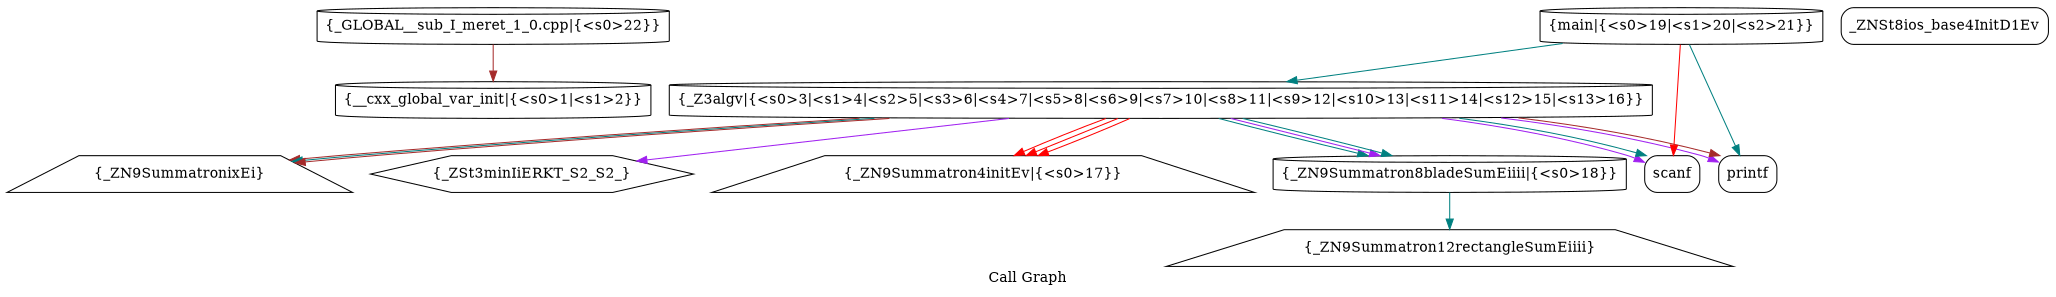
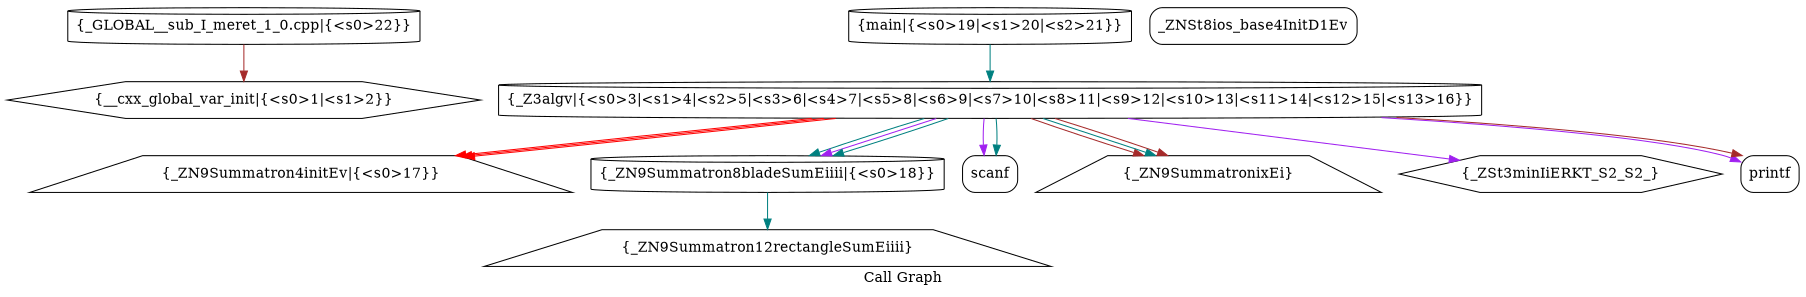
edge "{main|{<s0>19|<s1>20|<s2>21}}" -> "scanf": removed
edge "{main|{<s0>19|<s1>20|<s2>21}}" -> "printf": removed
node "{__cxx_global_var_init|{<s0>1|<s1>2}}": shape cylinder -> hexagon
